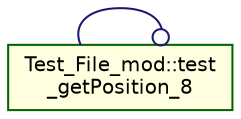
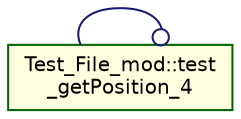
node "Test_File_mod::test _getPosition_8": label "Test_File_mod::test _getPosition_8" -> "Test_File_mod::test _getPosition_4"
